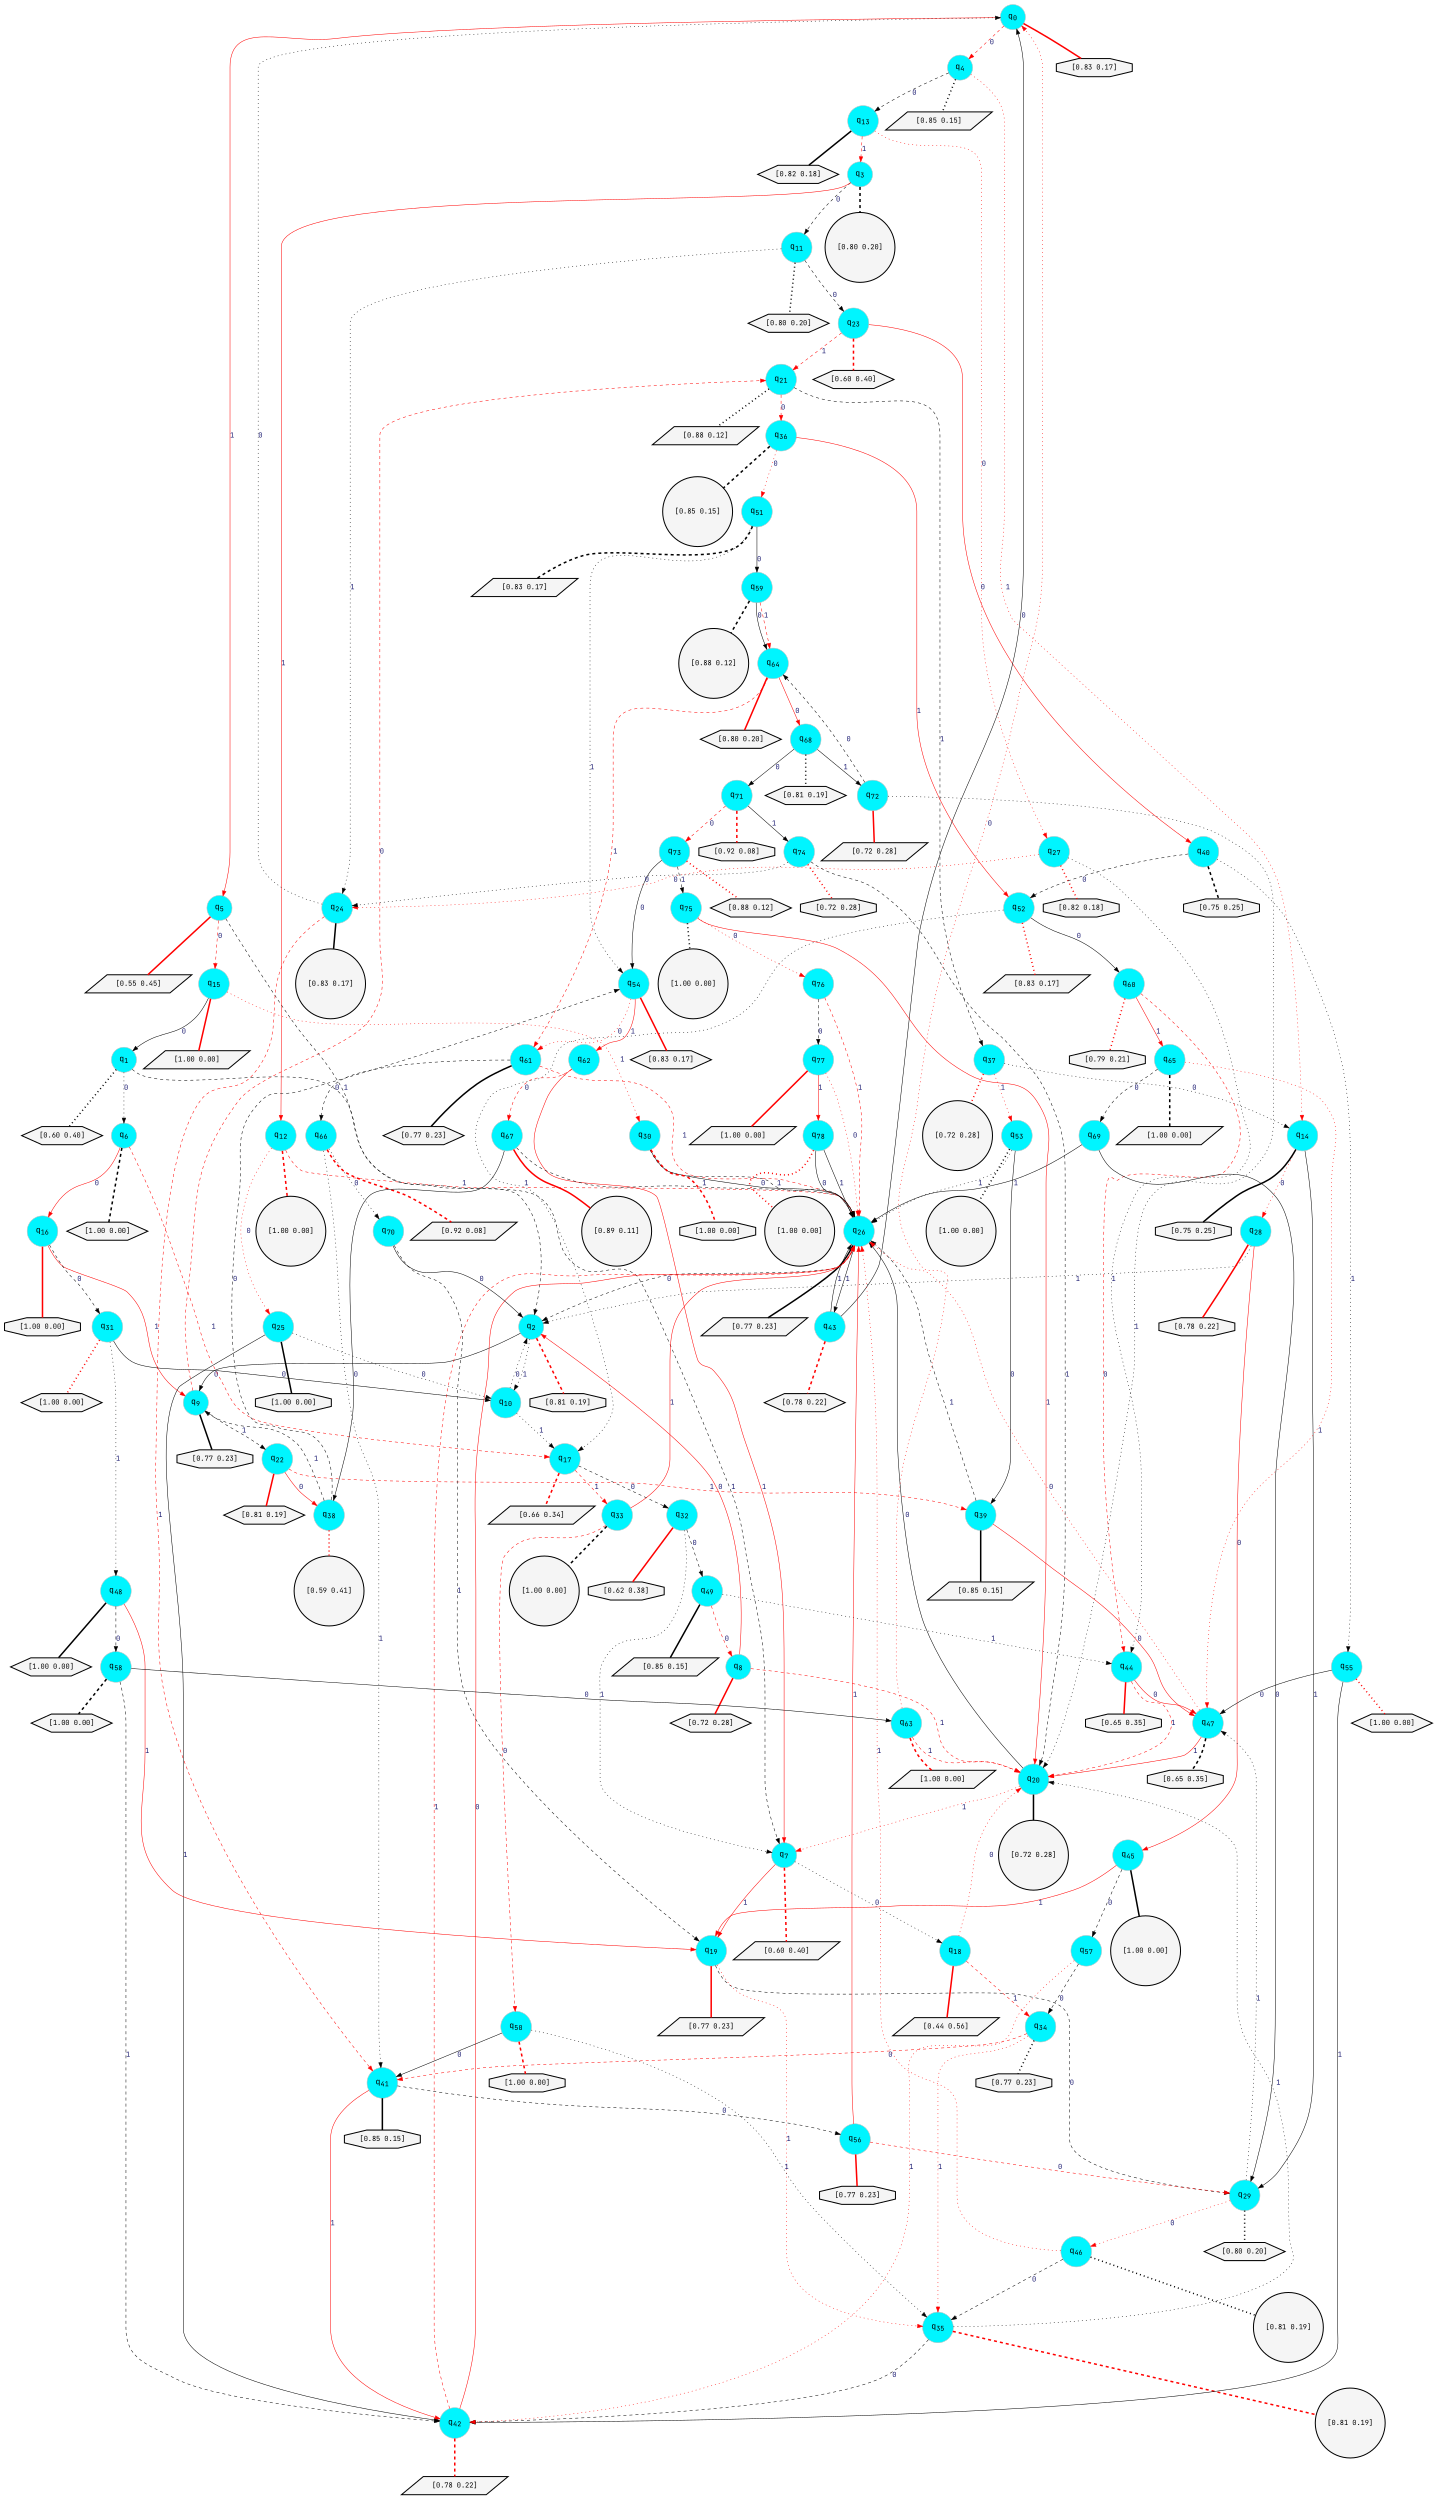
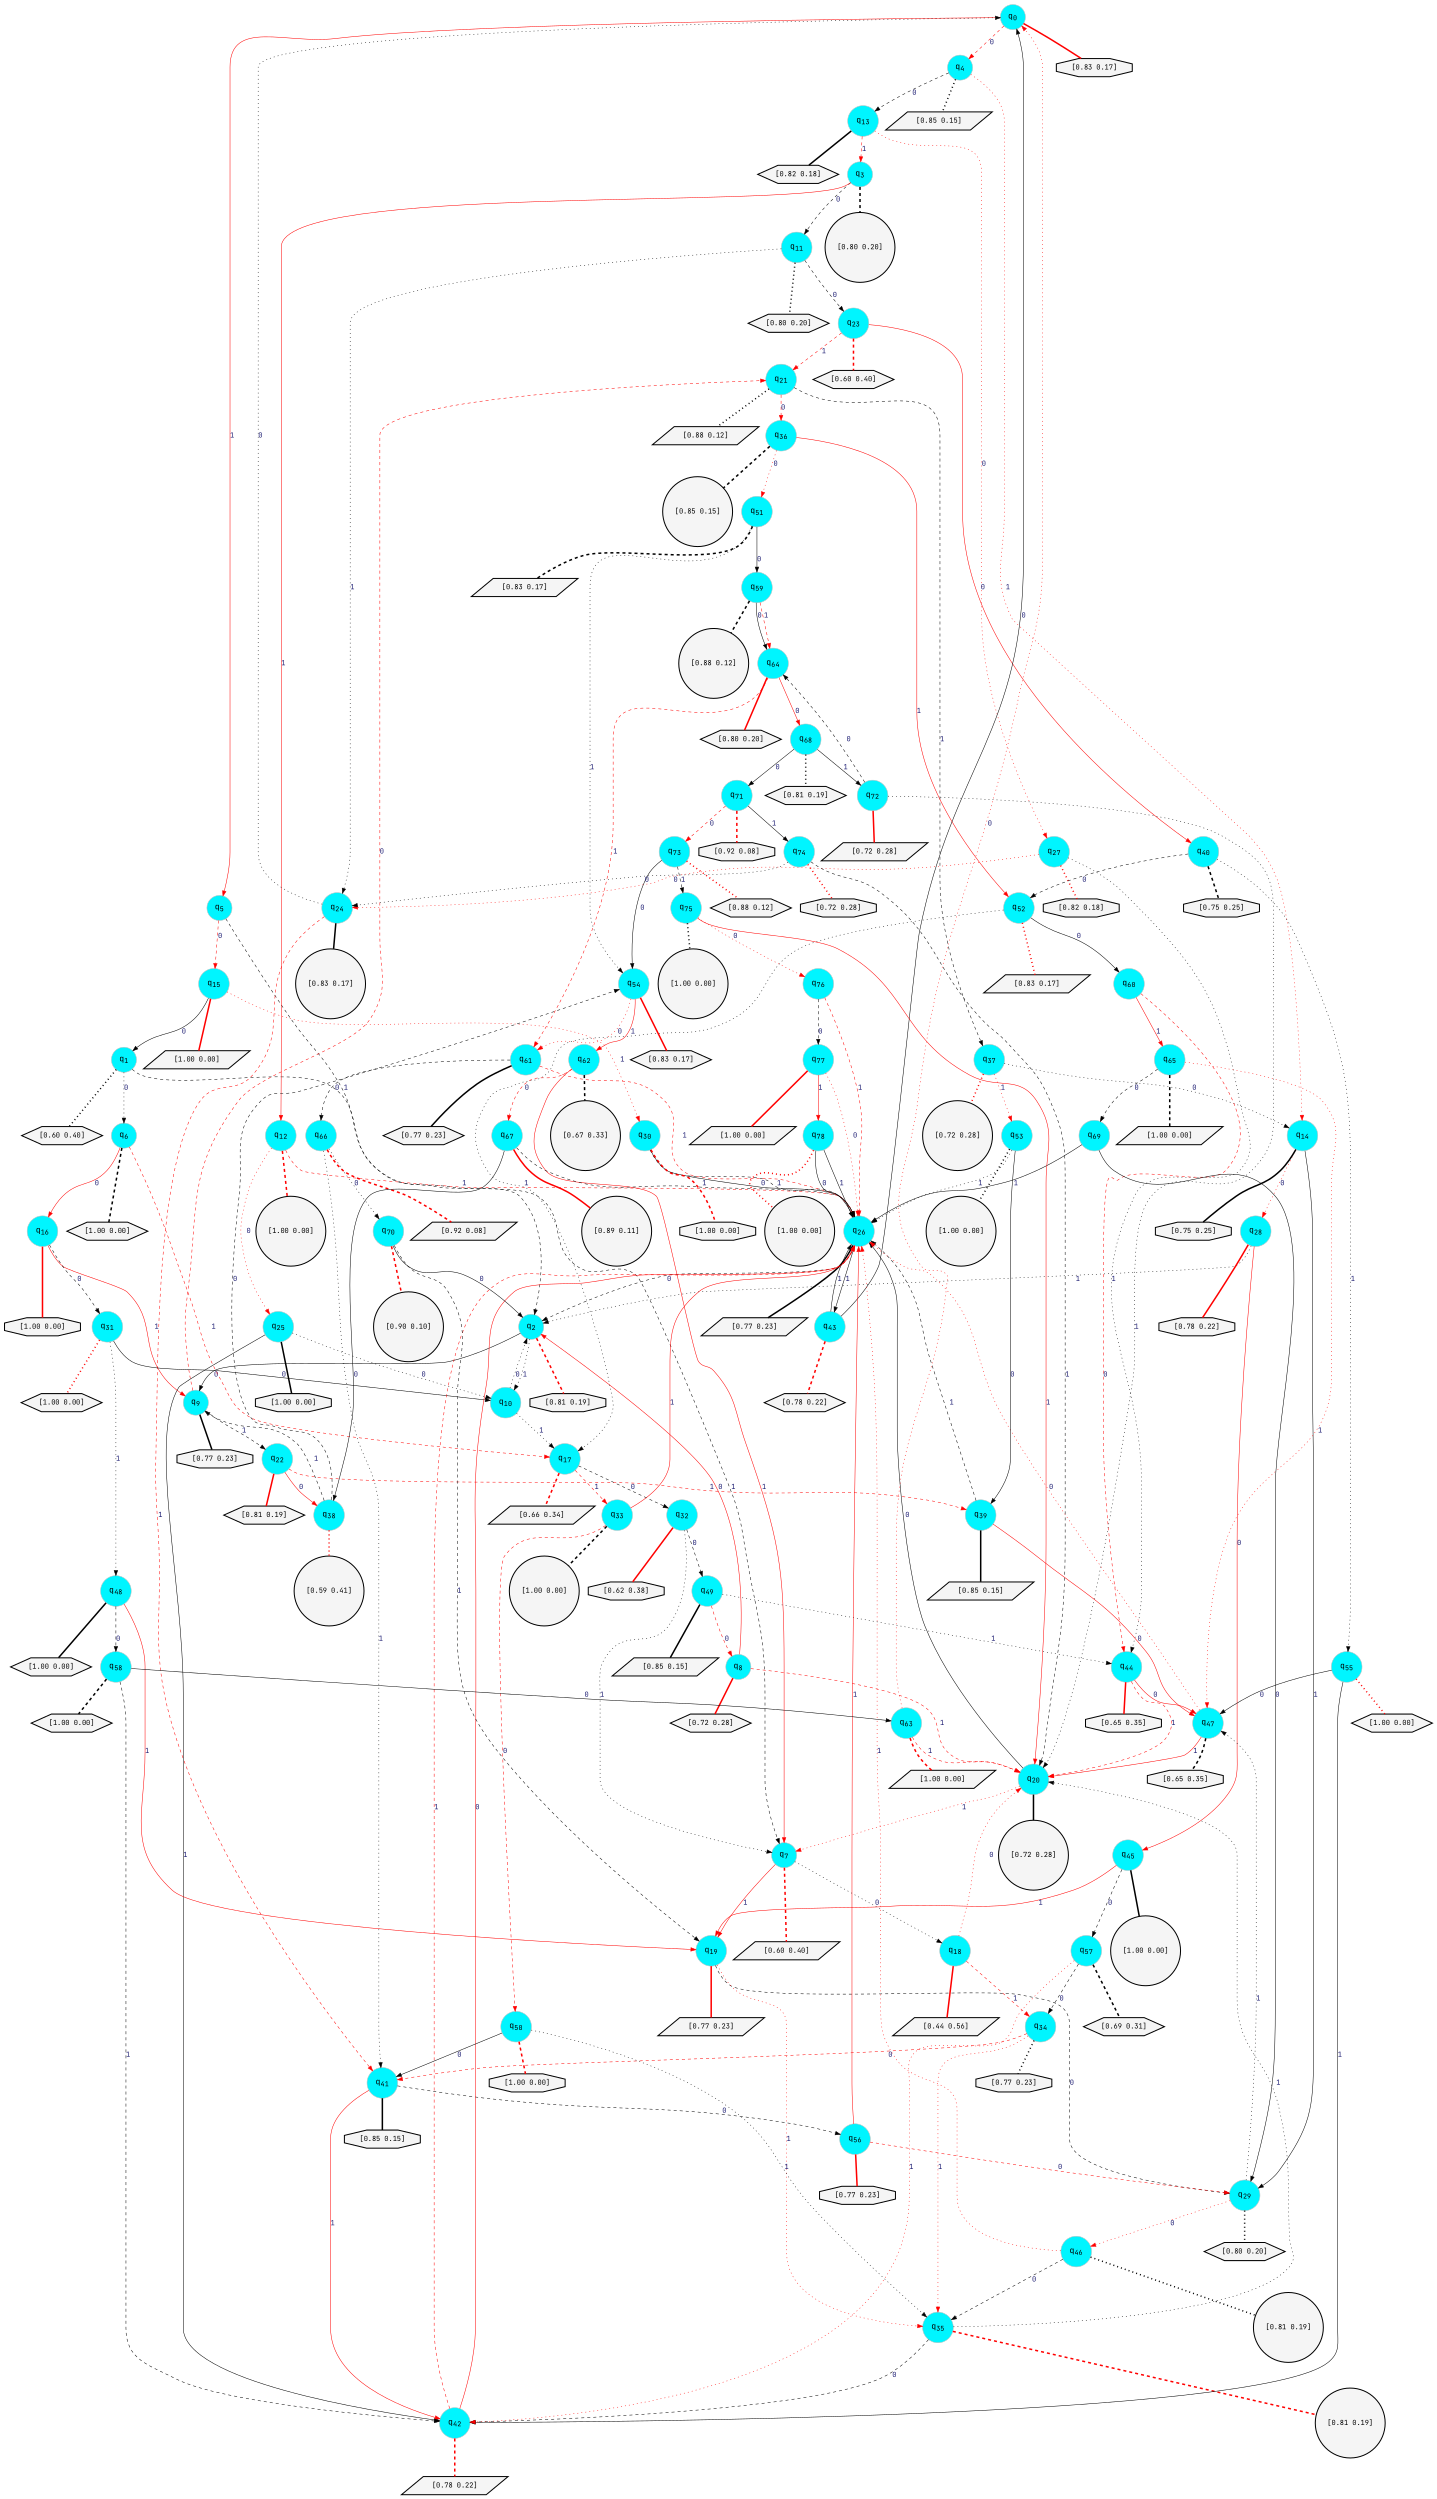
node "[0.55 0.45]": removed
node "[0.79 0.21]": removed
node "[0.67 0.33]": added
node "[0.90 0.10]": added
node "[0.69 0.31]": added
